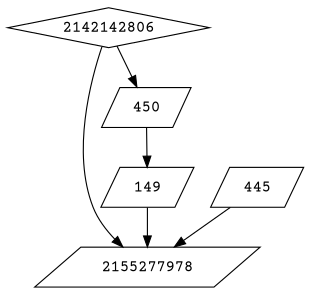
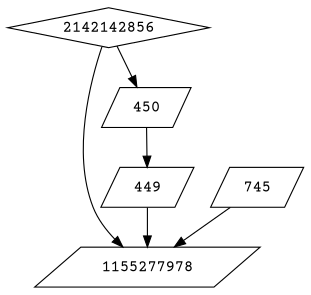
node "2142142806": label "2142142806" -> "2142142856"
node "149": label "149" -> "449"
node "445": label "445" -> "745"
node "2155277978": label "2155277978" -> "1155277978"
